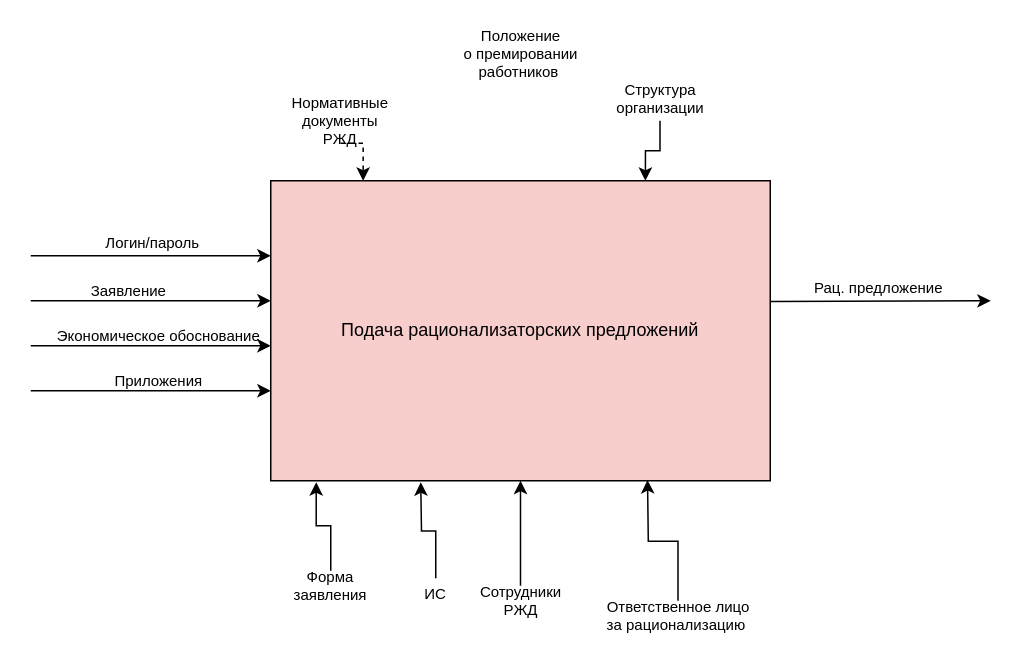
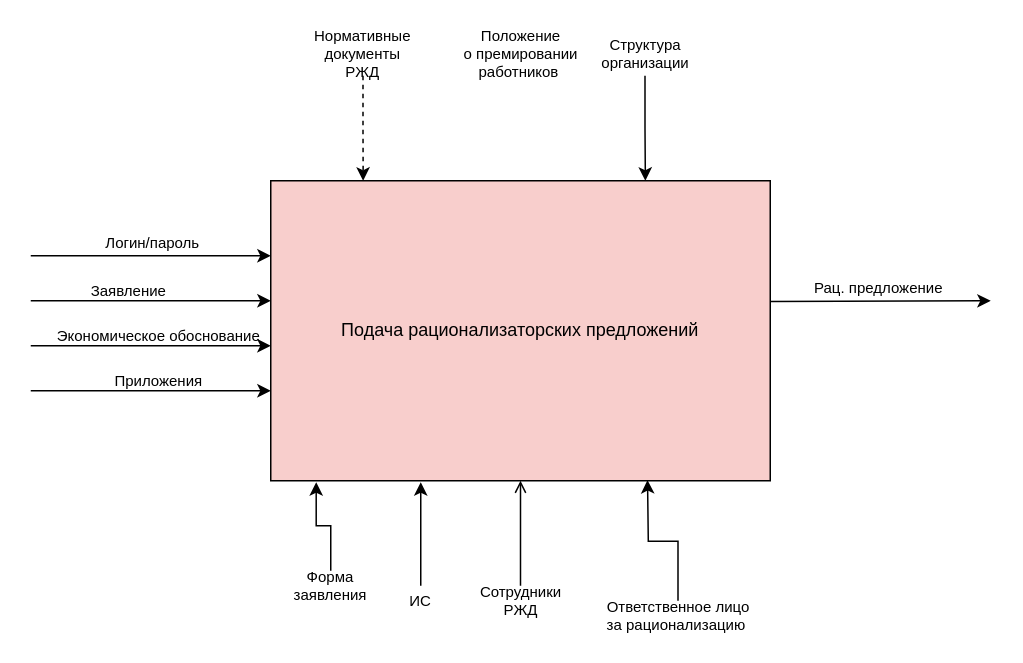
node "Структура организации": moved (660, 98) -> (645, 53)
node "Нормативные документы РЖД": moved (341, 121) -> (363, 53)
edge "Сотрудники РЖД" -> "Подача рационализаторских предложений": arrowhead classic -> open
node "ИС": moved (436, 593) -> (421, 601)
